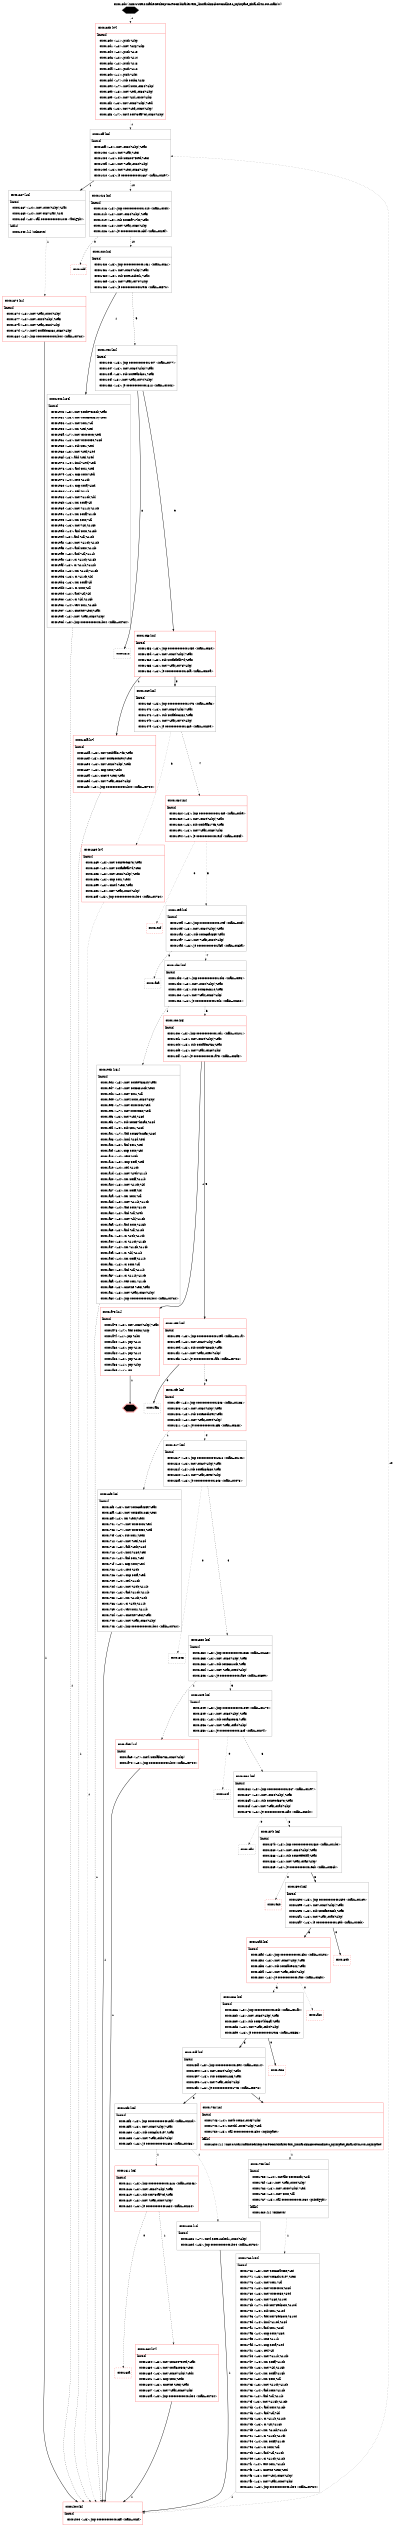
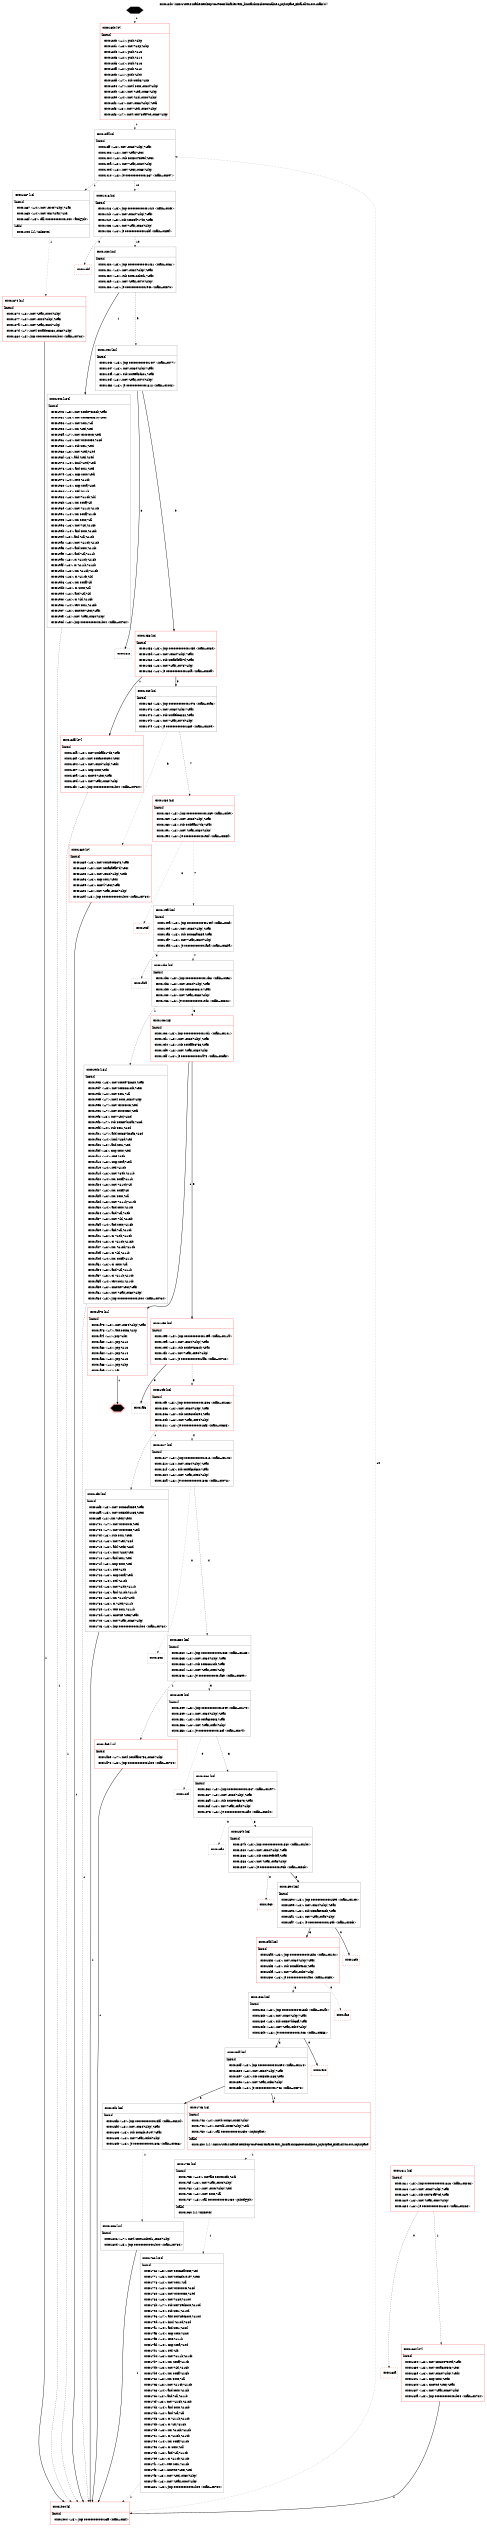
edge "0x4013ff [23]" -> "0x401667 [13]": style bold -> dashed
edge "0x401484 [22]" -> "0x40149a [25]": label " 5" -> " 7"
edge "0x401689 [27]" -> "0x401b04 [5]": style dotted -> bold
edge "0x4015f8 [25]" -> "0x401611 [25]": removed, label "1"
